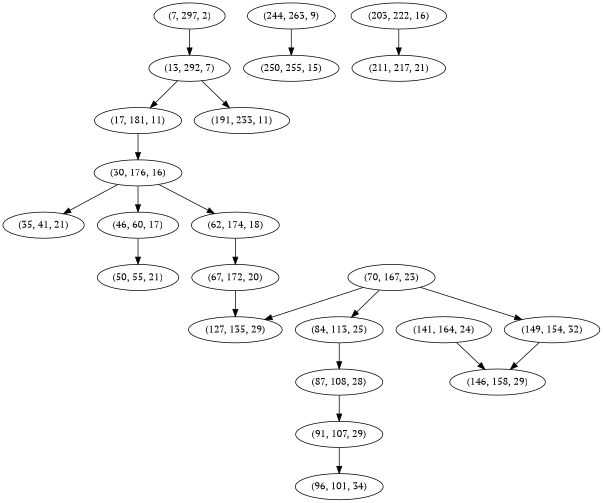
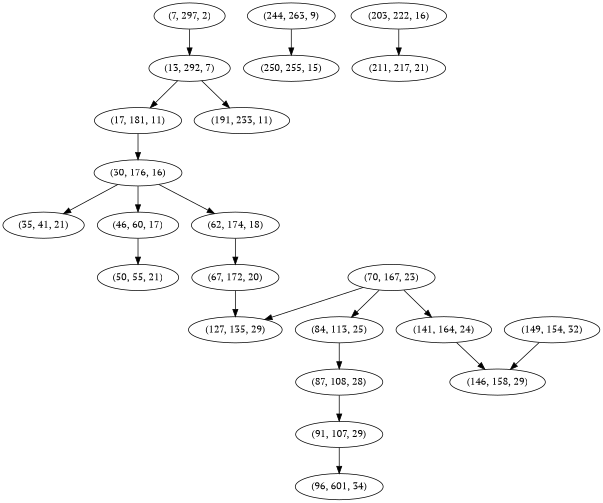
edge "(70, 167, 23)" -> "(149, 154, 32)": now "(70, 167, 23)" -> "(141, 164, 24)"
node "(96, 101, 34)": label "(96, 101, 34)" -> "(96, 601, 34)"
